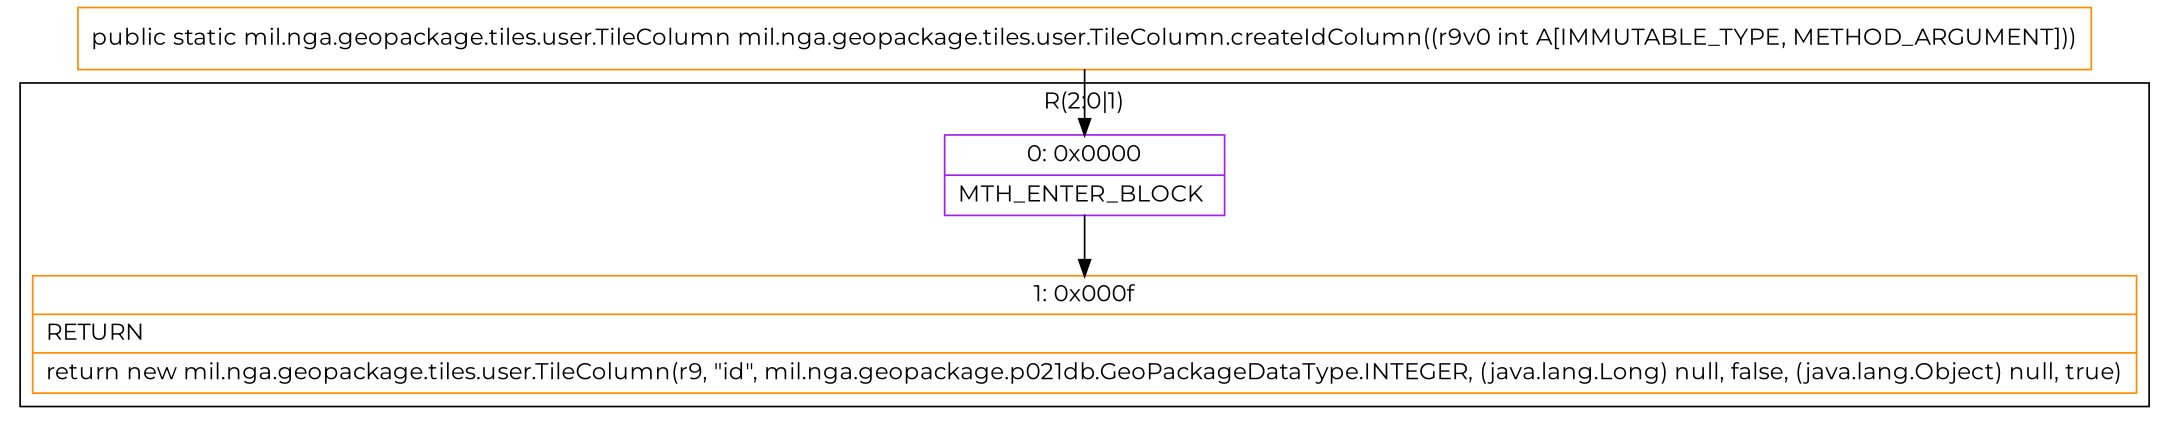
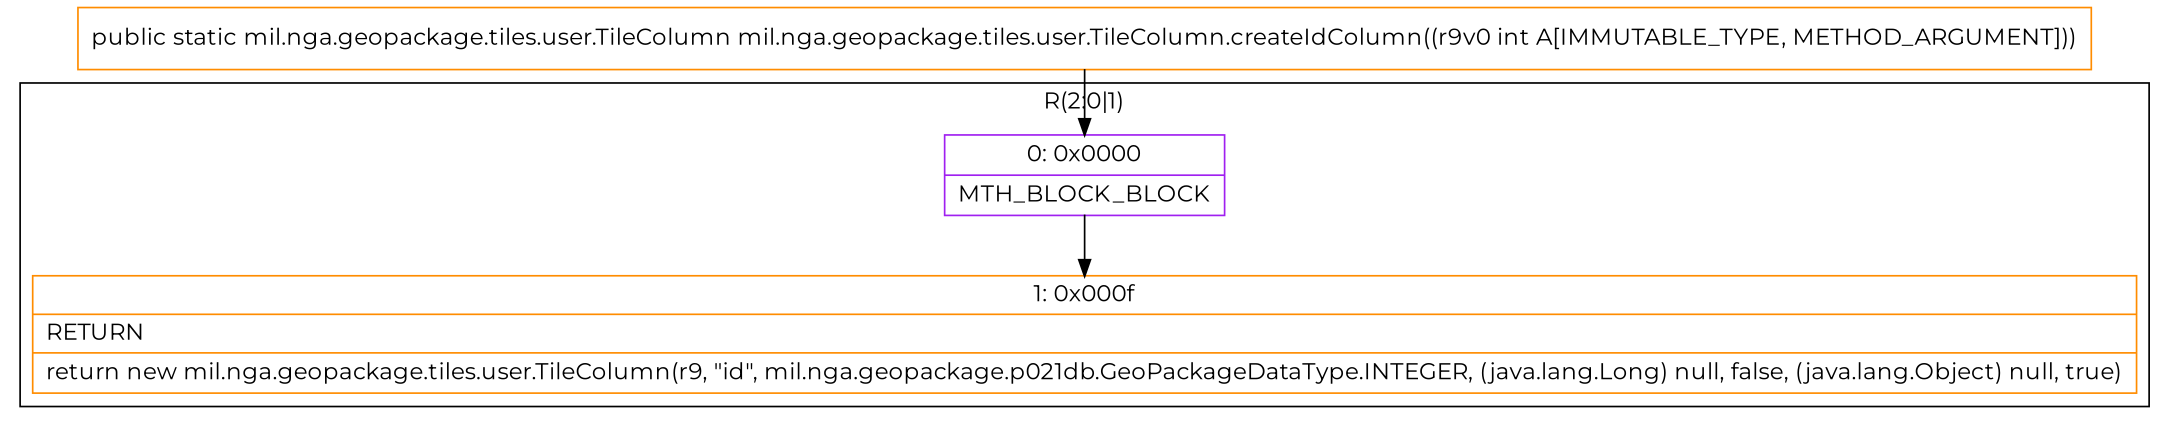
node "0: 0x0000": text "MTH_ENTER_BLOCK" -> "MTH_BLOCK_BLOCK"
